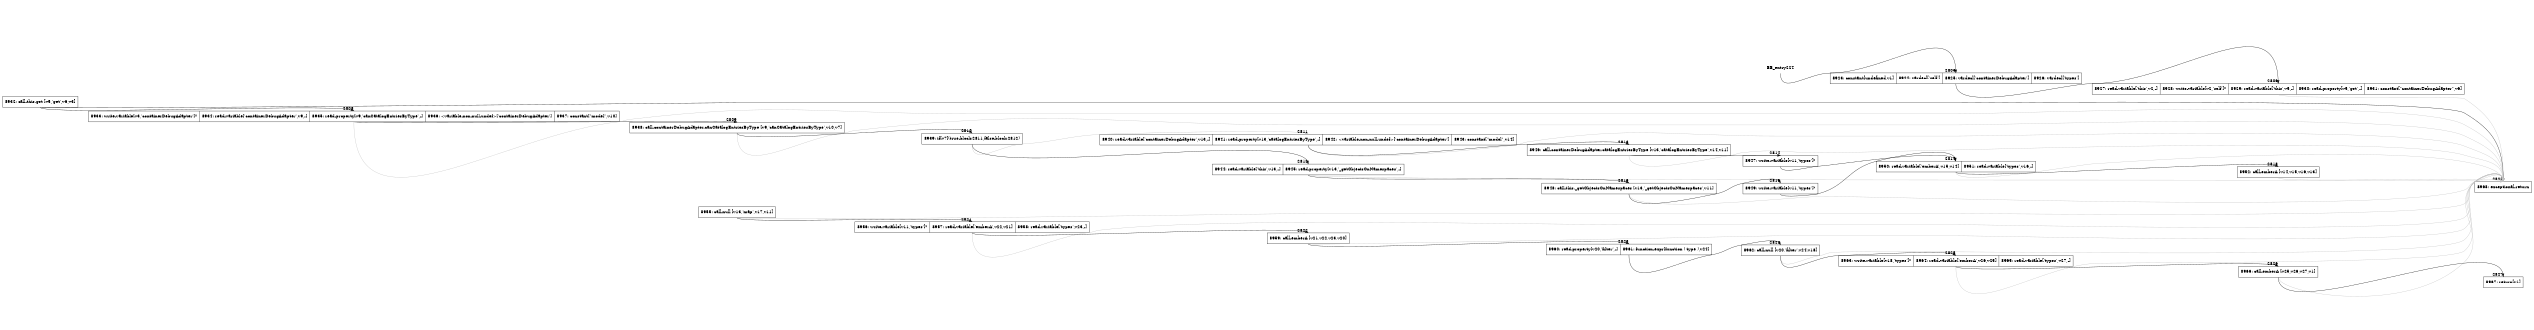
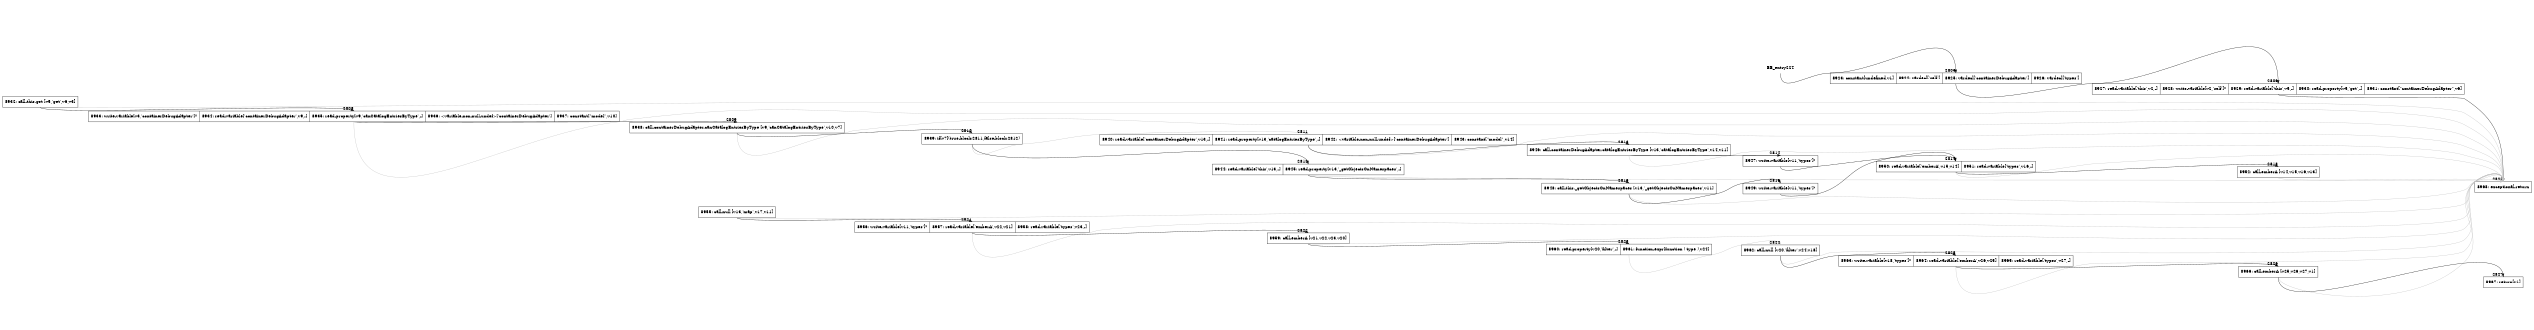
edge "8927: read-variable['this',v2,-]" -> "8968: exceptional-return": color gray -> black
edge "8932: call-this.get [v5,'get',v6,v3]" -> "8968: exceptional-return": color black -> gray
edge "8960: read-property[v20,'filter',-]" -> "8962: call-null [v20,'filter',v24,v18]": color black -> gray
